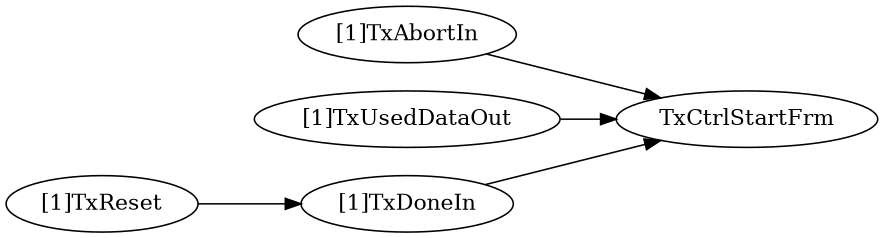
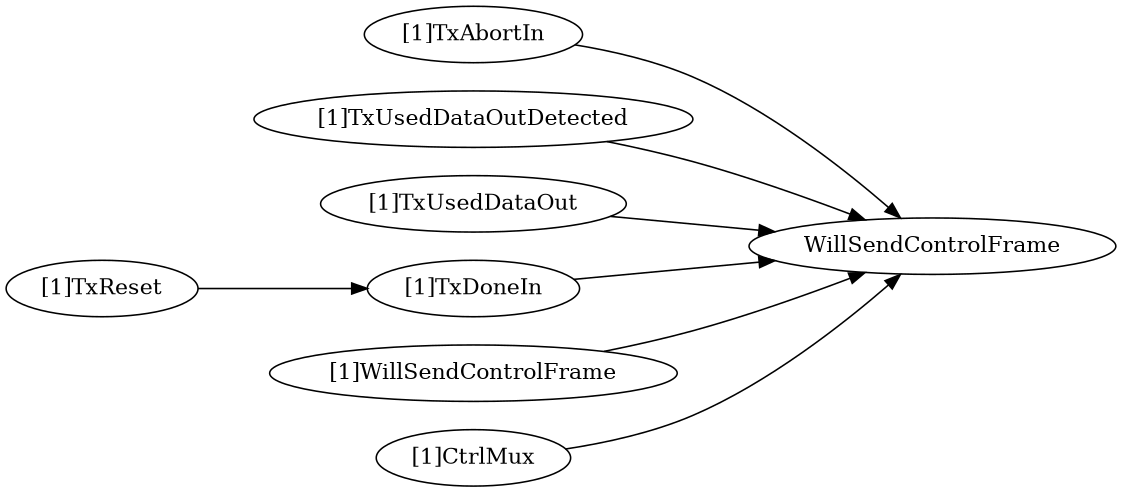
node "[1]TxUsedDataOutDetected": added
node "TxCtrlStartFrm": label "TxCtrlStartFrm" -> "WillSendControlFrame"
node "[1]WillSendControlFrame": added
node "[1]CtrlMux": added
